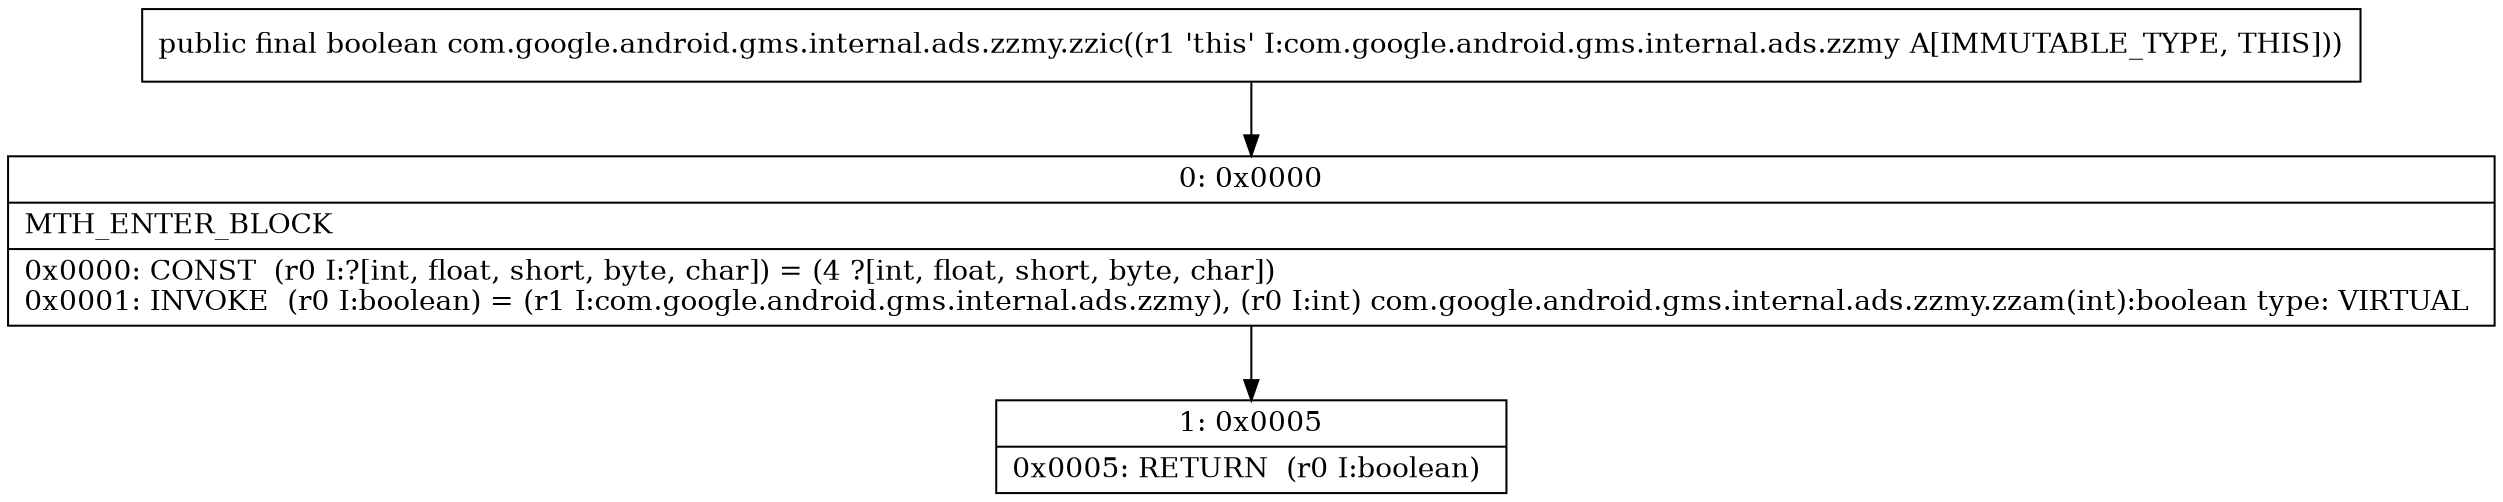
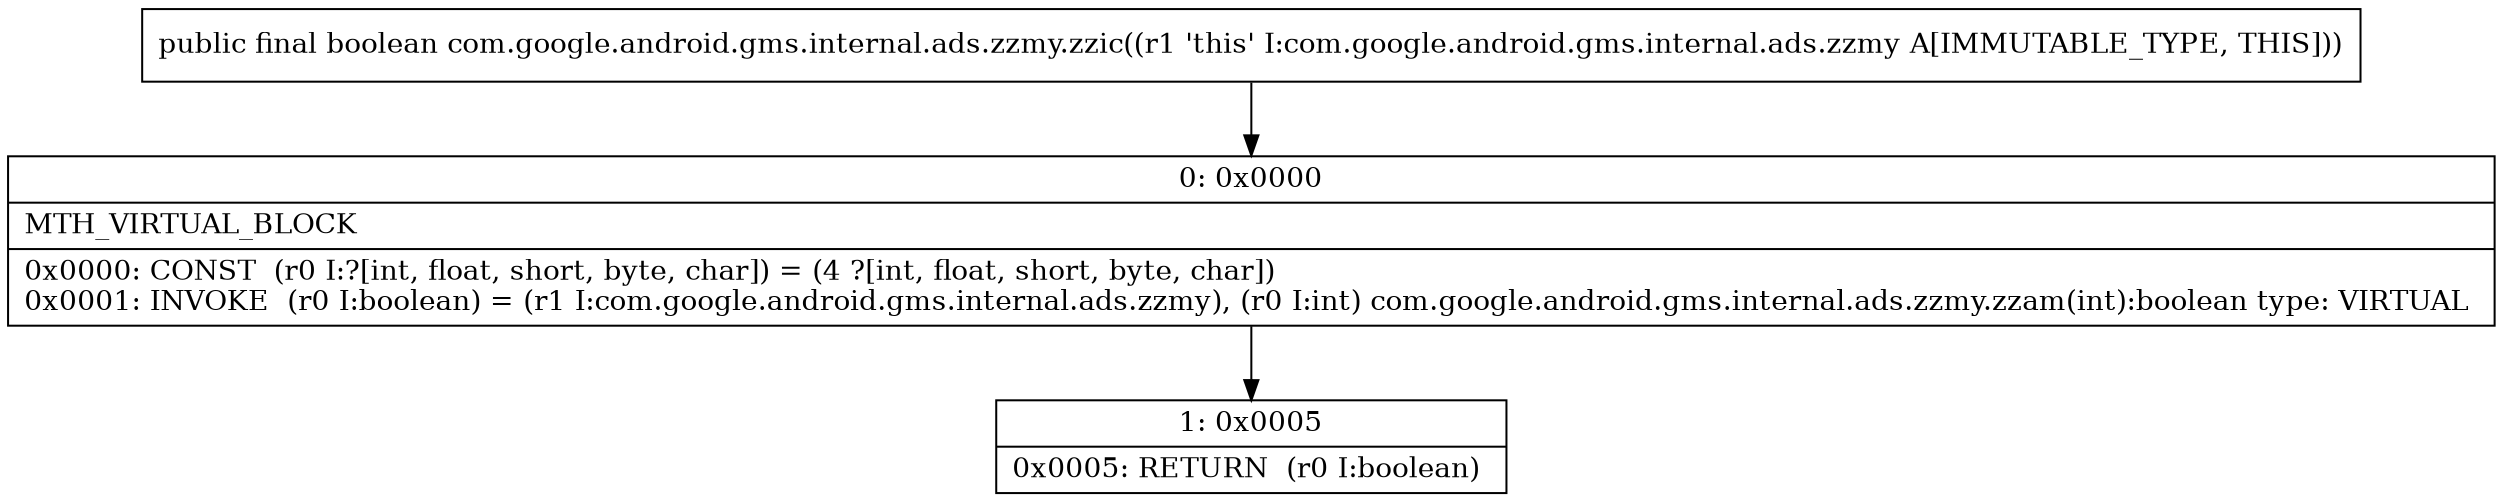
node "0: 0x0000": text "MTH_ENTER_BLOCK" -> "MTH_VIRTUAL_BLOCK"
